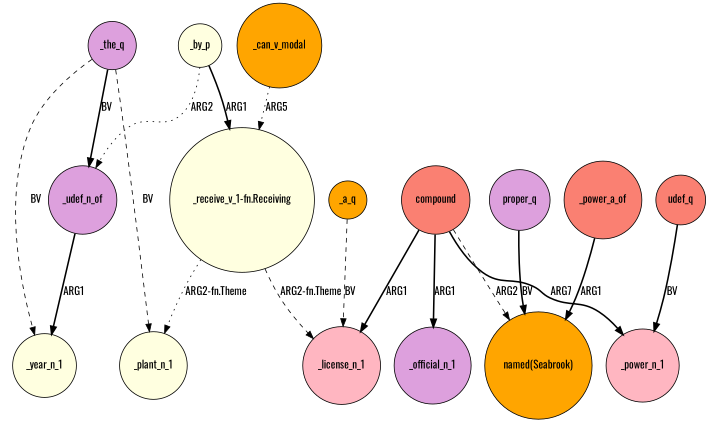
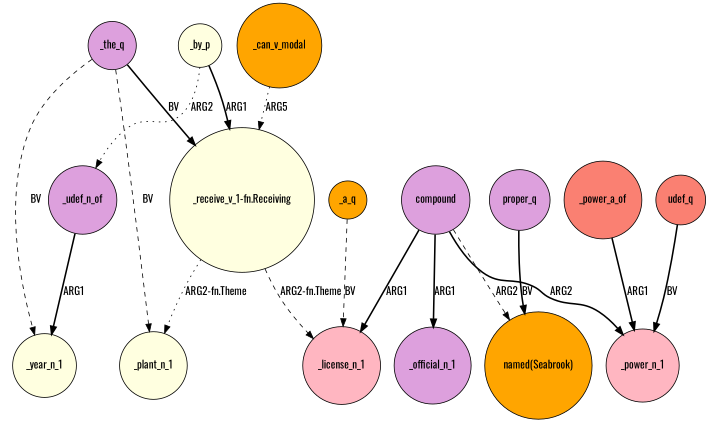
edge "_the_q" -> "_udef_n_of": now "_the_q" -> "_receive_v_1-fn.Receiving"
node "compound": fillcolor salmon -> plum
edge "_power_a_of" -> "named(Seabrook)": now "_power_a_of" -> "_power_n_1"
edge "compound" -> "_power_n_1": label "ARG7" -> "ARG2"
